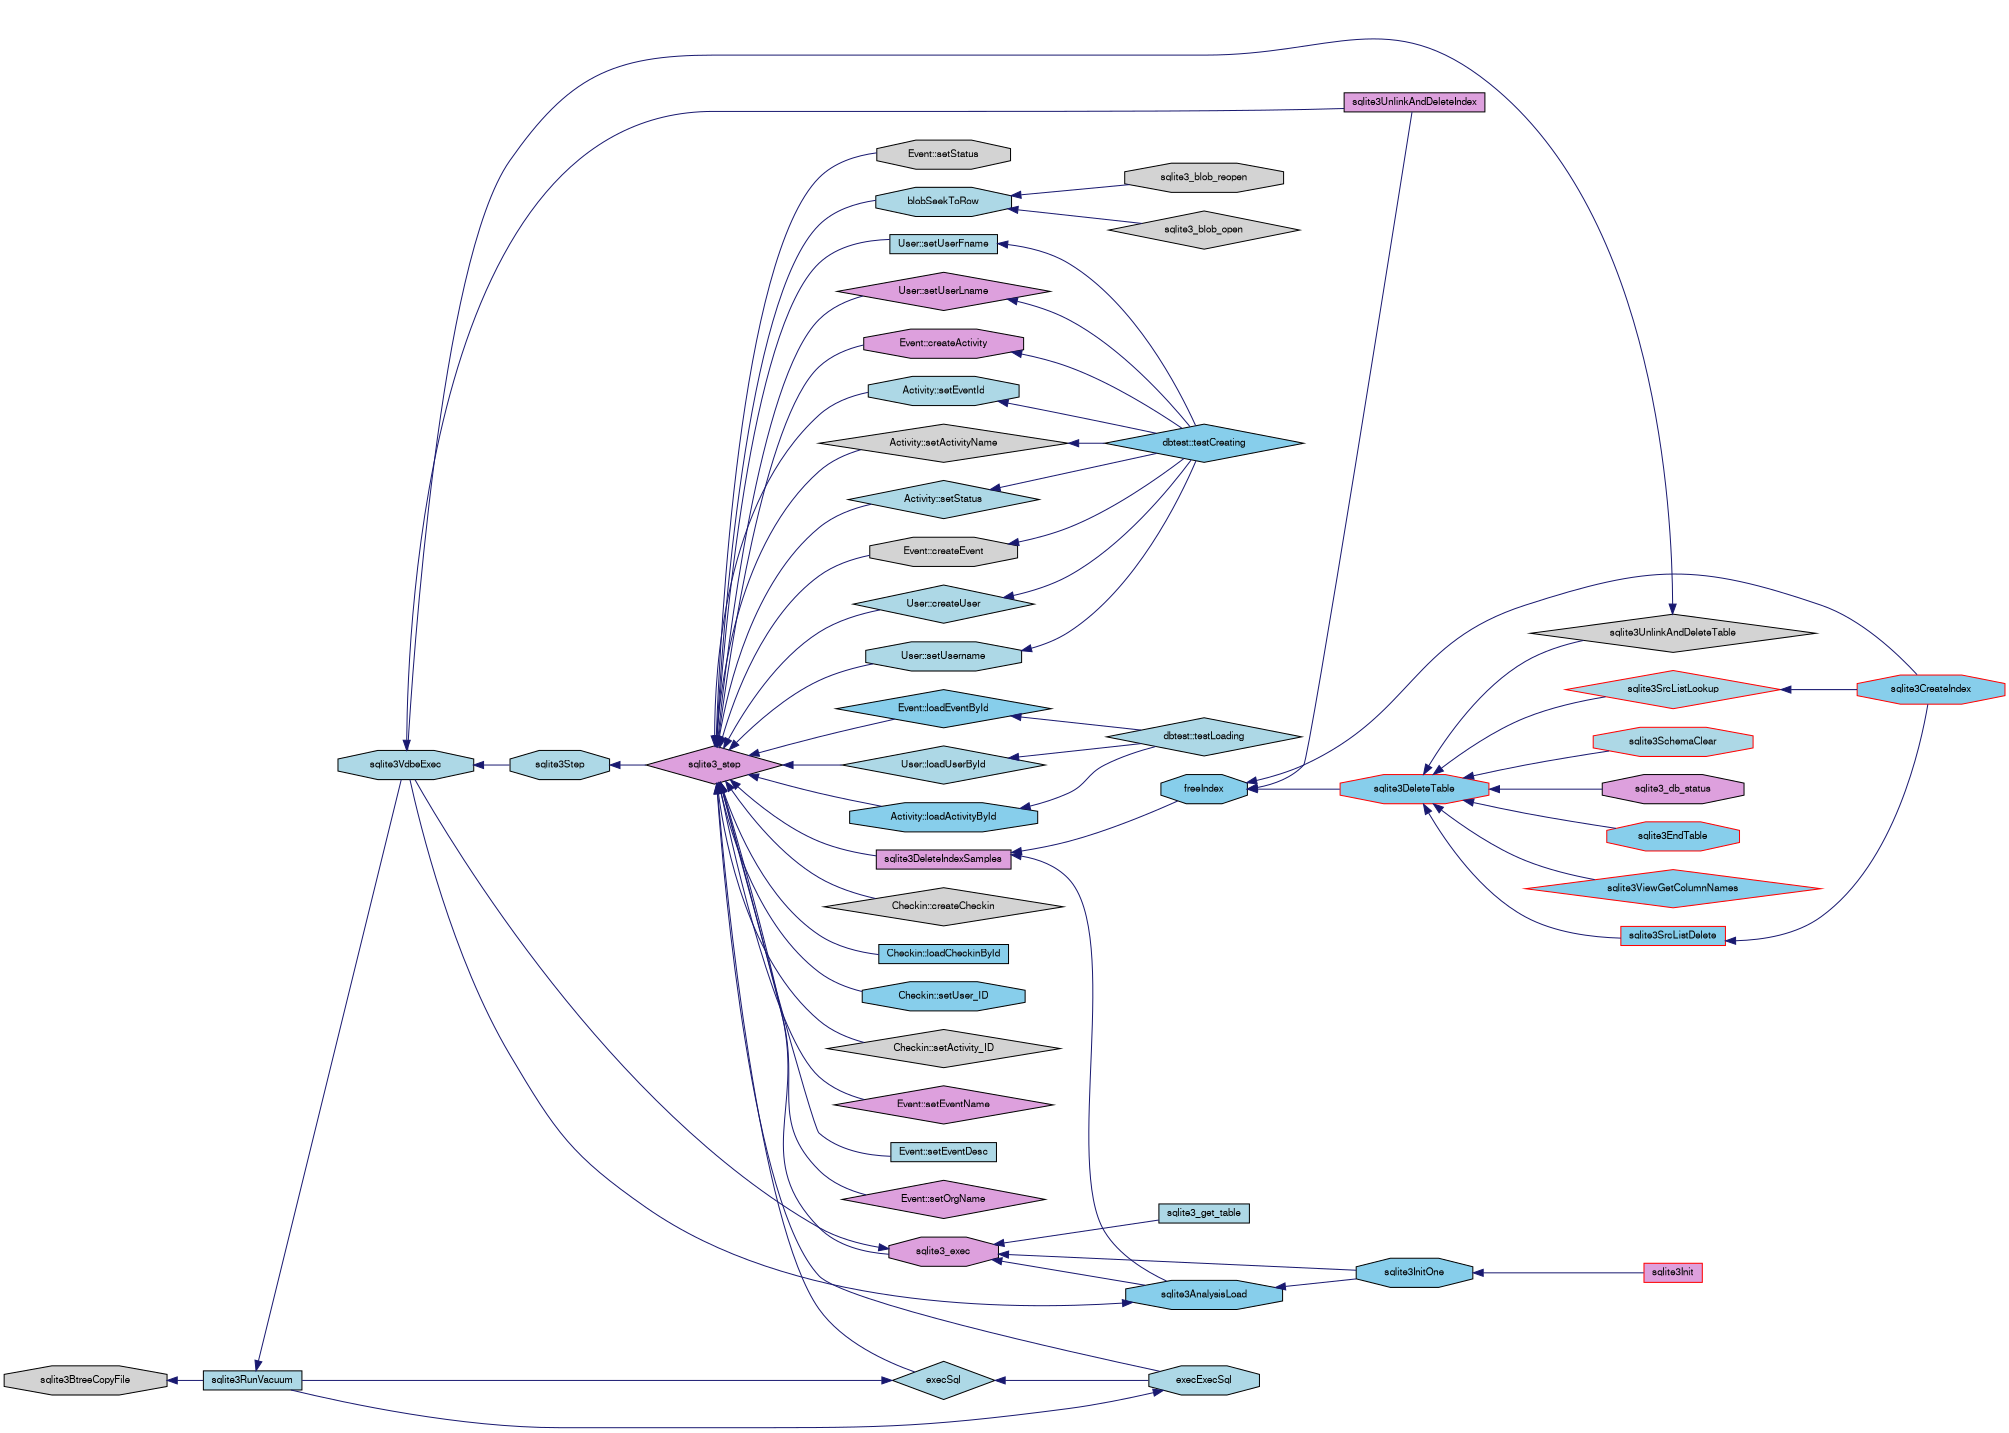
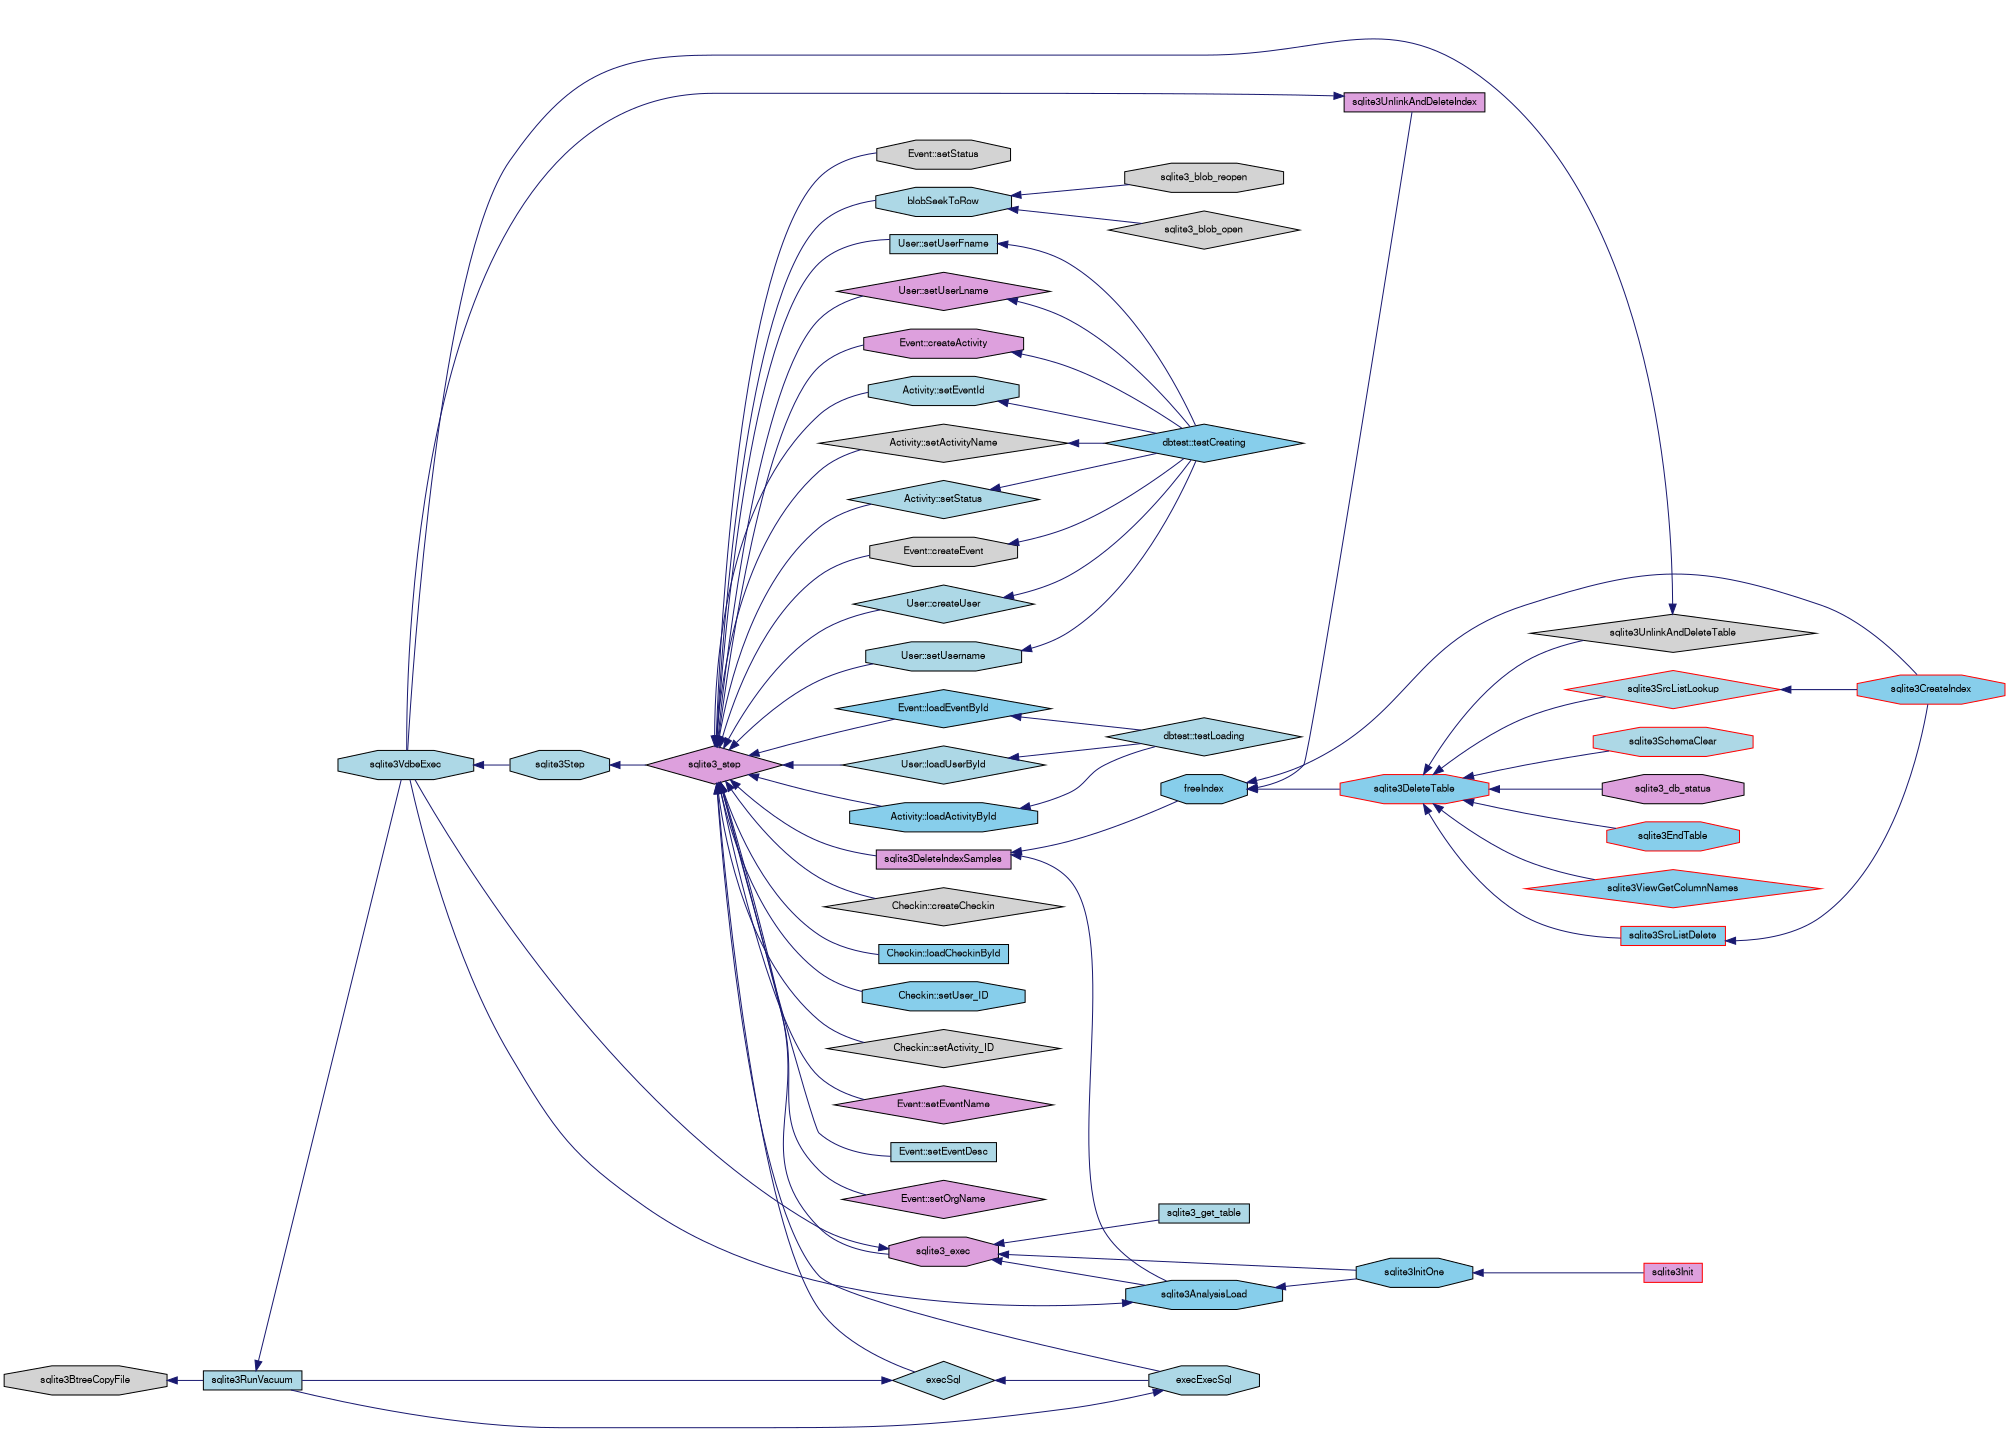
edge "sqlite3UnlinkAndDeleteIndex" -> "sqlite3VdbeExec": reversed
